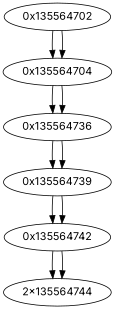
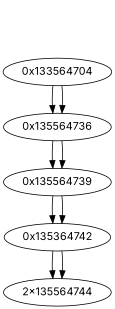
node "0x135564702": removed
node "0x135564704": label "0x135564704" -> "0x133564704"
node "0x135564742": label "0x135564742" -> "0x135364742"
